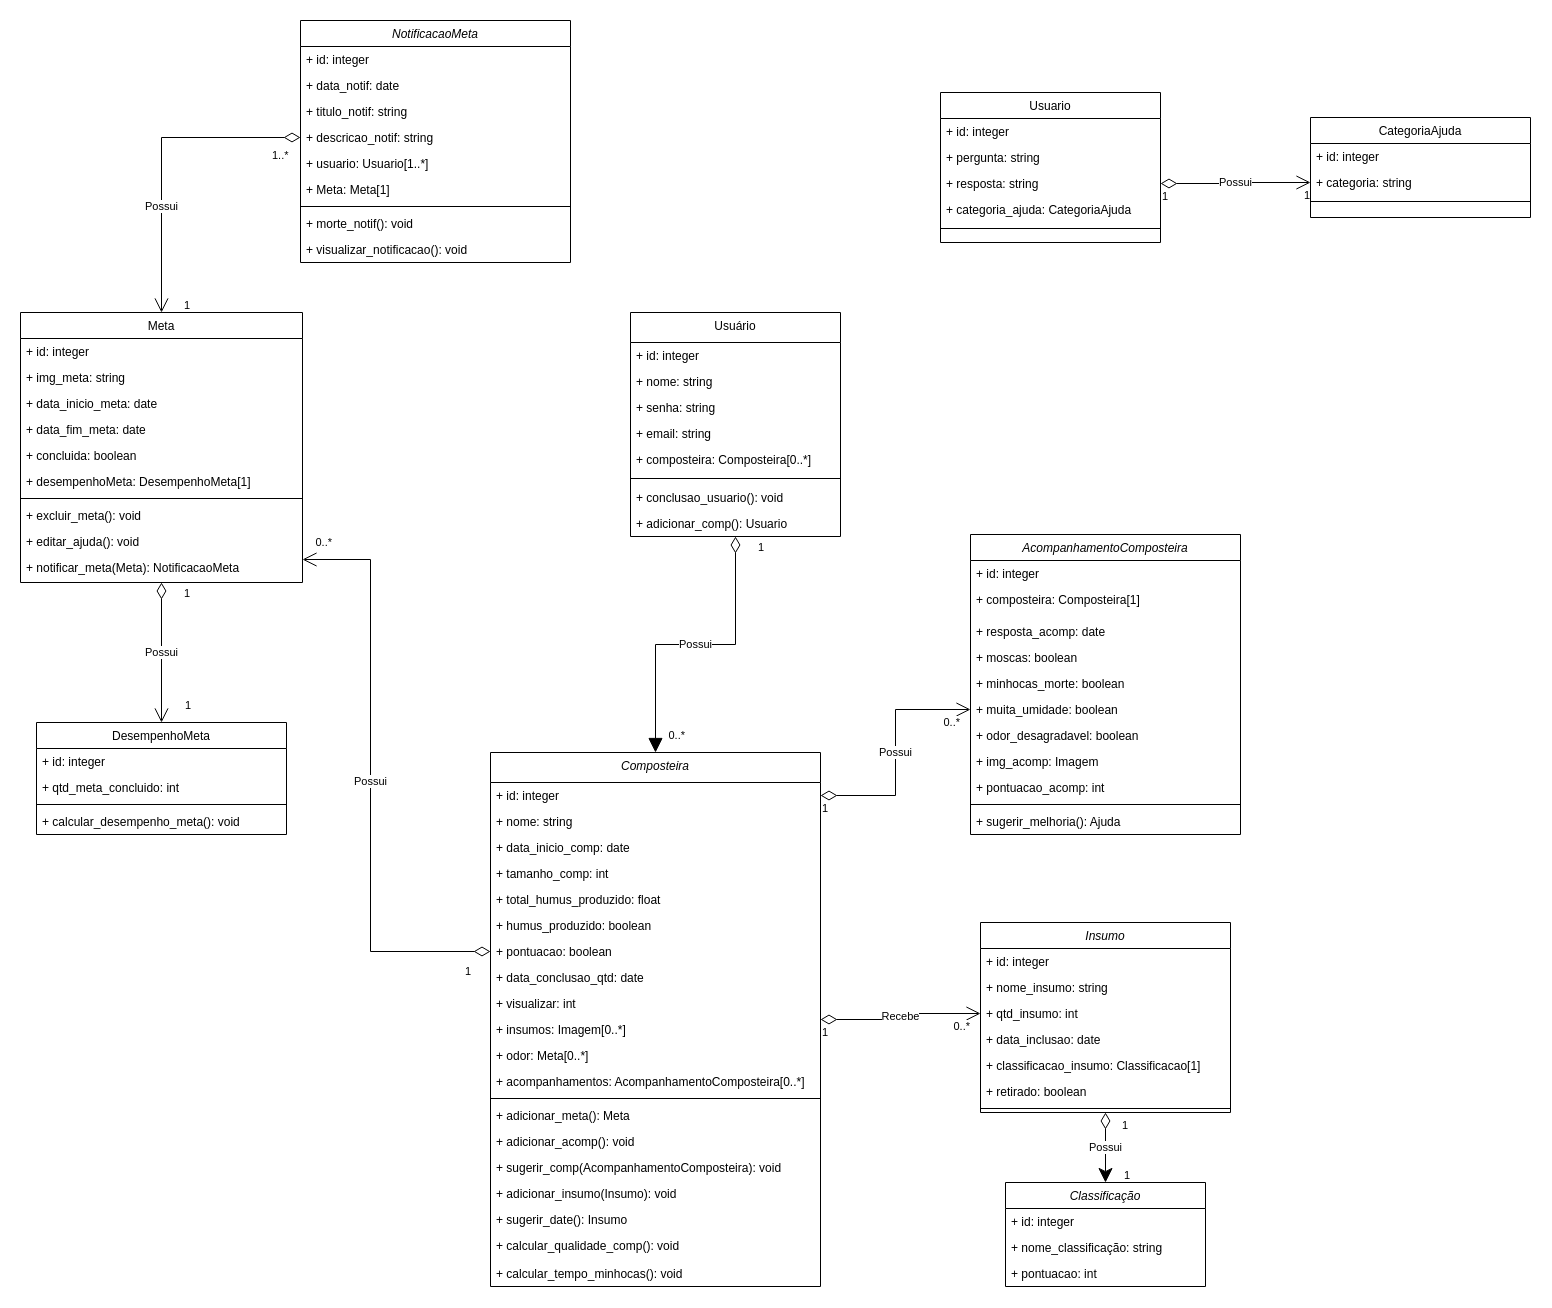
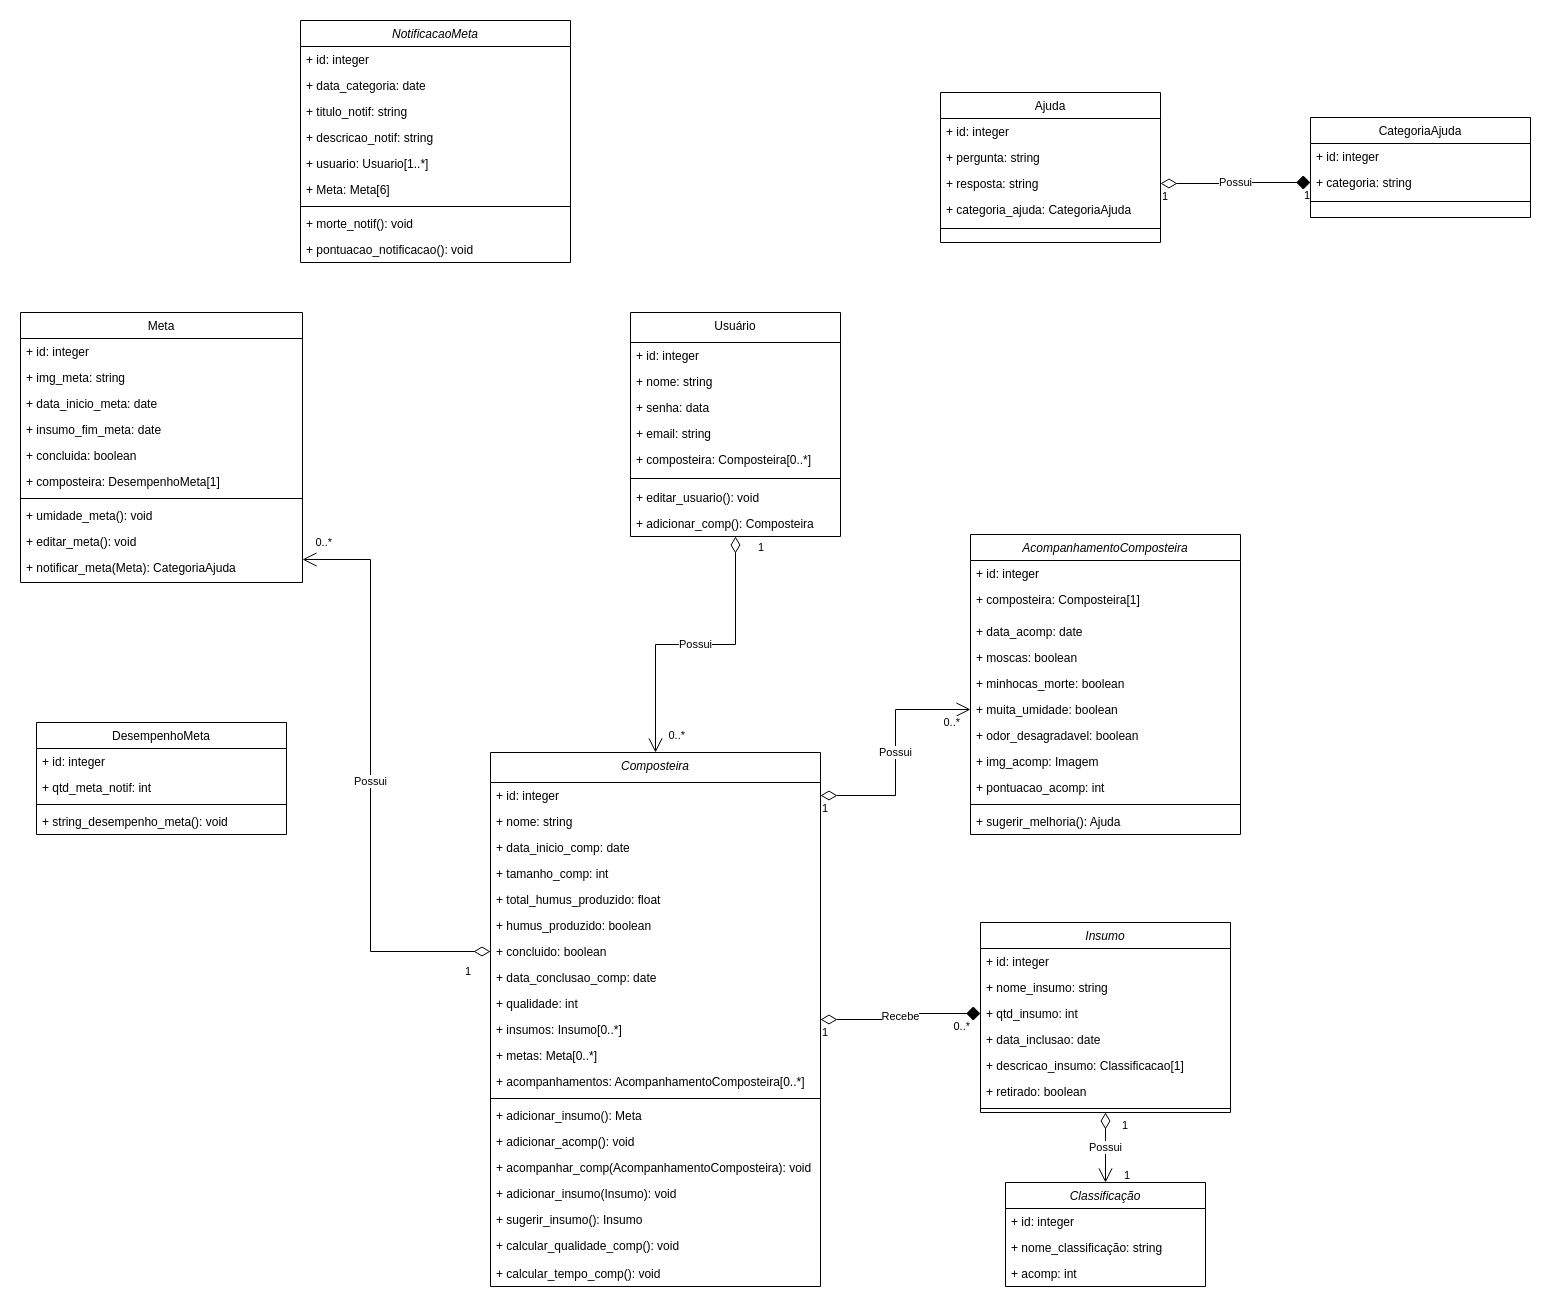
node "+ data_notif: date": label "+ data_notif: date" -> "+ data_categoria: date"
node "Usuario": label "Usuario" -> "Ajuda"
edge "+ descricao_notif: string" -- "Meta": removed, labels "1..*", "Possui", "1"
edge "+ categoria: string" -- "+ resposta: string": arrowhead open -> diamond
node "+ Meta: Meta[1]": label "+ Meta: Meta[1]" -> "+ Meta: Meta[6]"
node "+ visualizar_notificacao(): void": label "+ visualizar_notificacao(): void" -> "+ pontuacao_notificacao(): void"
node "+ senha: string": label "+ senha: string" -> "+ senha: data"
node "+ data_fim_meta: date": label "+ data_fim_meta: date" -> "+ insumo_fim_meta: date"
node "+ desempenhoMeta: DesempenhoMeta[1]": label "+ desempenhoMeta: DesempenhoMeta[1]" -> "+ composteira: DesempenhoMeta[1]"
node "+ conclusao_usuario(): void": label "+ conclusao_usuario(): void" -> "+ editar_usuario(): void"
node "+ excluir_meta(): void": label "+ excluir_meta(): void" -> "+ umidade_meta(): void"
node "+ adicionar_comp(): Usuario": label "+ adicionar_comp(): Usuario" -> "+ adicionar_comp(): Composteira"
node "+ editar_ajuda(): void": label "+ editar_ajuda(): void" -> "+ editar_meta(): void"
node "+ notificar_meta(Meta): NotificacaoMeta": label "+ notificar_meta(Meta): NotificacaoMeta" -> "+ notificar_meta(Meta): CategoriaAjuda"
node "+ resposta_acomp: date": label "+ resposta_acomp: date" -> "+ data_acomp: date"
edge "Meta" -- "DesempenhoMeta": removed, labels "1", "Possui", "1"
edge "Usuário" -- "Composteira": arrowhead block -> open
node "+ qtd_meta_concluido: int": label "+ qtd_meta_concluido: int" -> "+ qtd_meta_notif: int"
node "+ calcular_desempenho_meta(): void": label "+ calcular_desempenho_meta(): void" -> "+ string_desempenho_meta(): void"
node "+ pontuacao: boolean": label "+ pontuacao: boolean" -> "+ concluido: boolean"
node "+ data_conclusao_qtd: date": label "+ data_conclusao_qtd: date" -> "+ data_conclusao_comp: date"
node "+ visualizar: int": label "+ visualizar: int" -> "+ qualidade: int"
edge "+ qtd_insumo: int" -- "Composteira": arrowhead open -> diamond
node "+ insumos: Imagem[0..*]": label "+ insumos: Imagem[0..*]" -> "+ insumos: Insumo[0..*]"
node "+ odor: Meta[0..*]": label "+ odor: Meta[0..*]" -> "+ metas: Meta[0..*]"
node "+ classificacao_insumo: Classificacao[1]": label "+ classificacao_insumo: Classificacao[1]" -> "+ descricao_insumo: Classificacao[1]"
node "+ adicionar_meta(): Meta": label "+ adicionar_meta(): Meta" -> "+ adicionar_insumo(): Meta"
node "+ sugerir_comp(AcompanhamentoComposteira): void": label "+ sugerir_comp(AcompanhamentoComposteira): void" -> "+ acompanhar_comp(AcompanhamentoComposteira): void"
edge "Insumo" -- "Classificação": arrowhead classic -> open
node "+ sugerir_date(): Insumo": label "+ sugerir_date(): Insumo" -> "+ sugerir_insumo(): Insumo"
node "+ calcular_tempo_minhocas(): void": label "+ calcular_tempo_minhocas(): void" -> "+ calcular_tempo_comp(): void"
node "+ pontuacao: int": label "+ pontuacao: int" -> "+ acomp: int"
